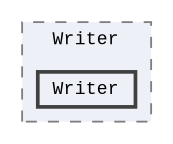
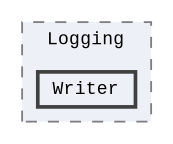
cluster "Writer": label "Writer" -> "Logging"
